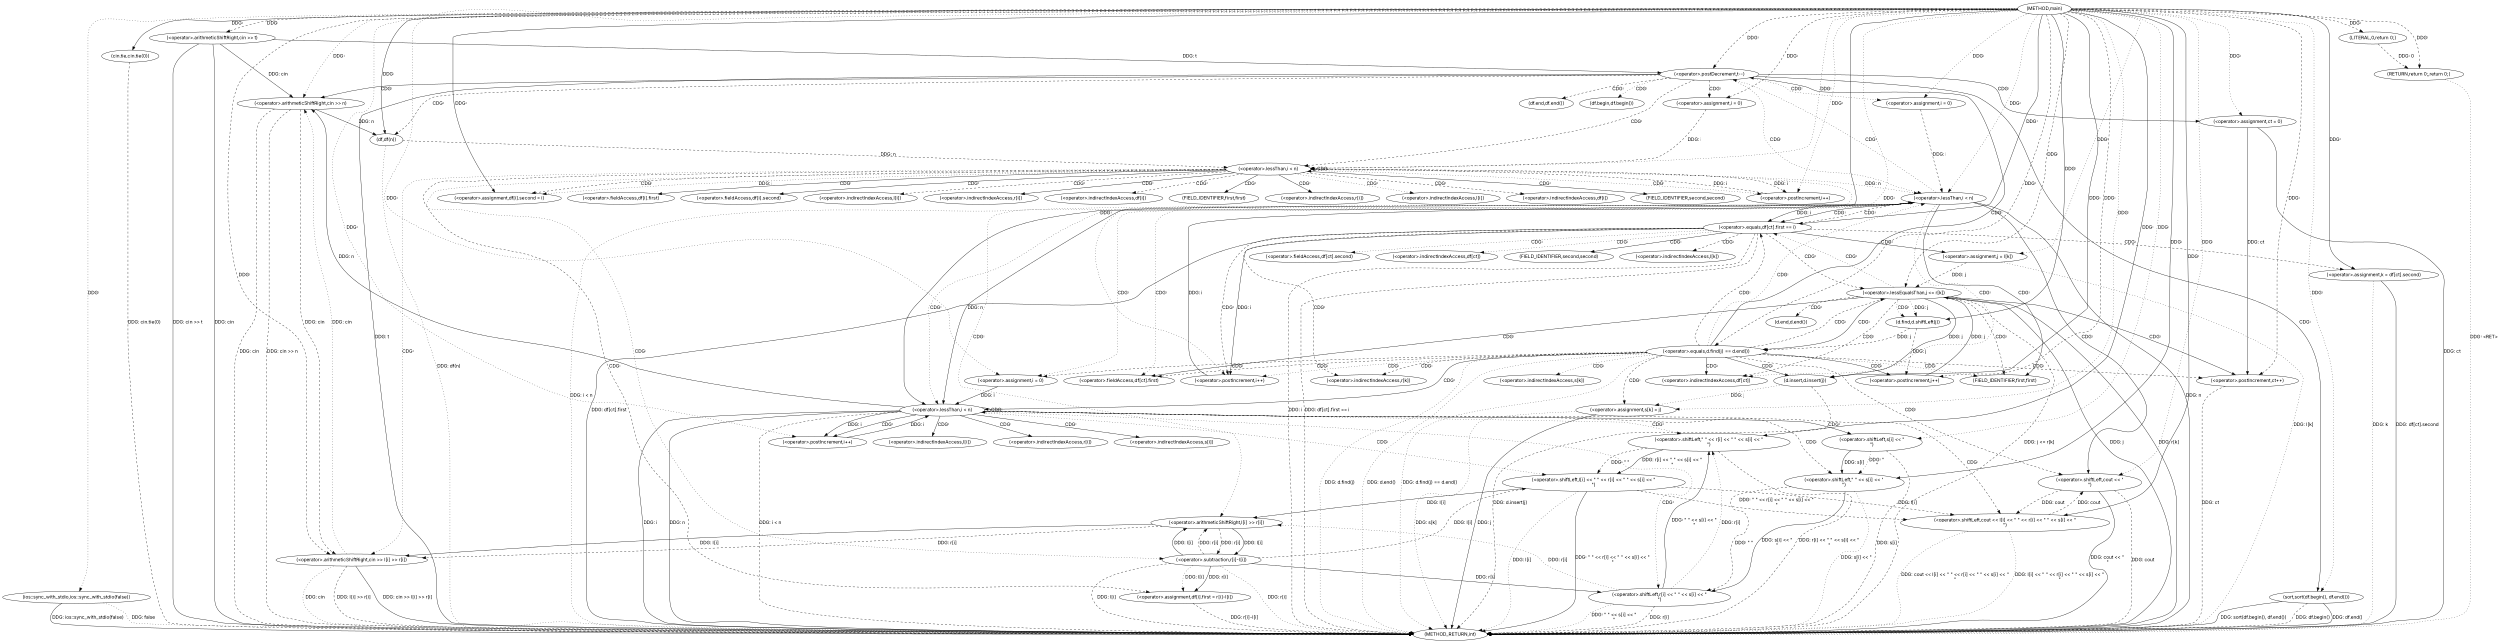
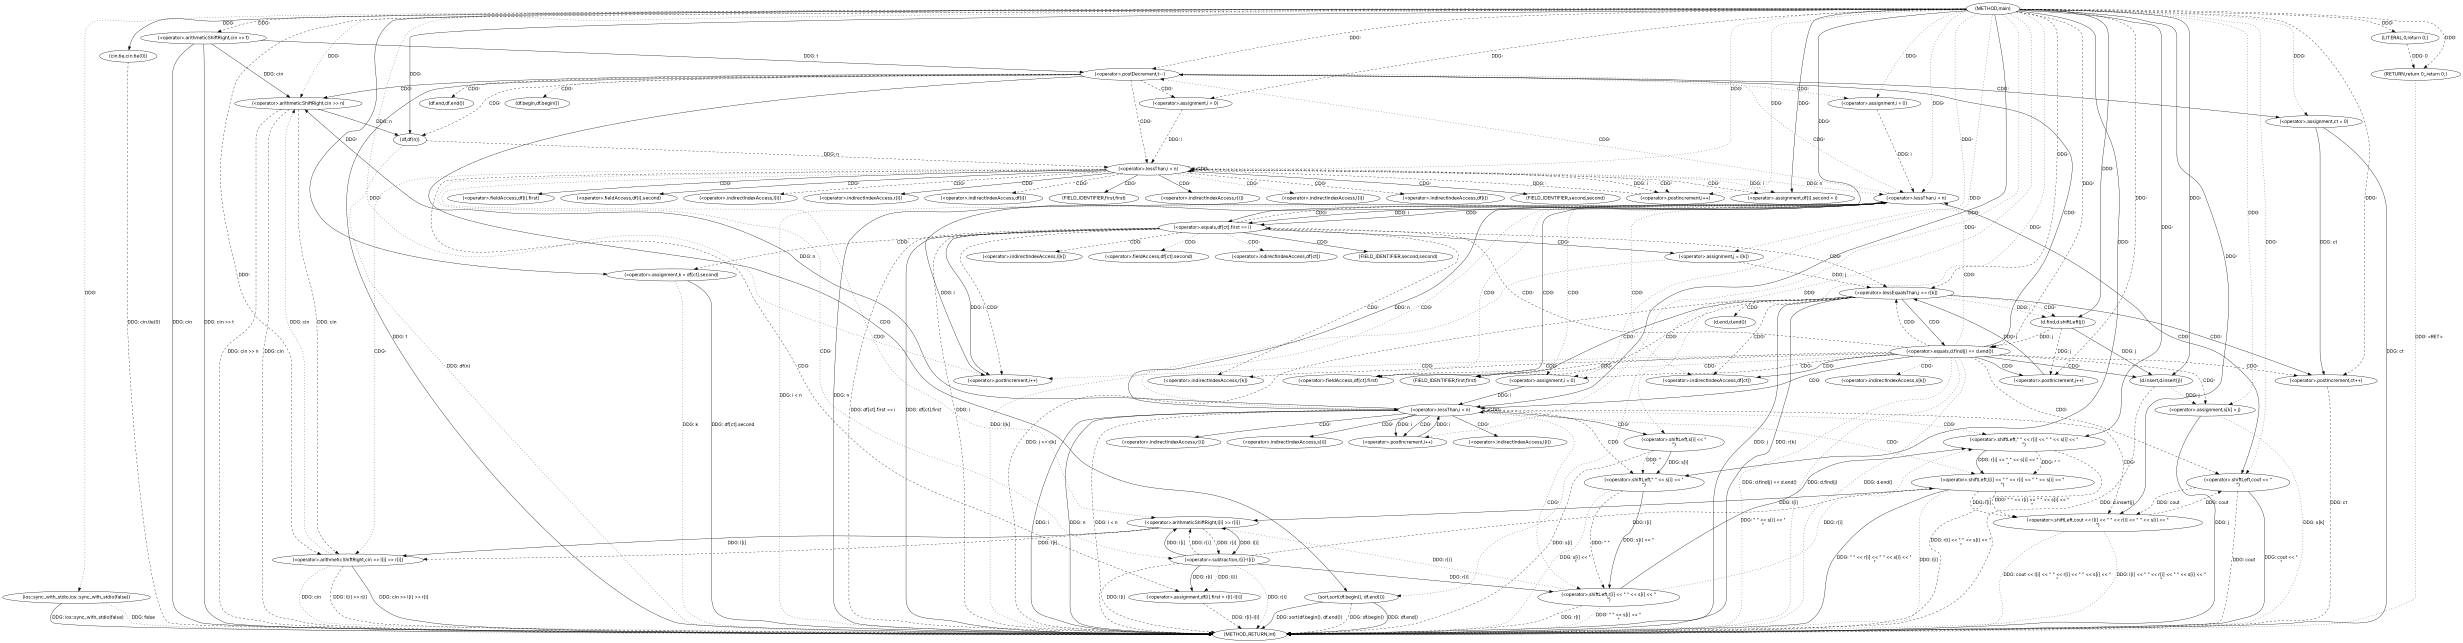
edge "(<operator>.lessEqualsThan,j <= r[k])" -> "(<operator>.equals,df[ct].first == i)": removed, label "CDG:"
edge "(<operator>.lessEqualsThan,j <= r[k])" -> "(d.insert,d.insert(j))": now "(d.find,d.shiftLeft(j))" -> "(d.insert,d.insert(j))"
